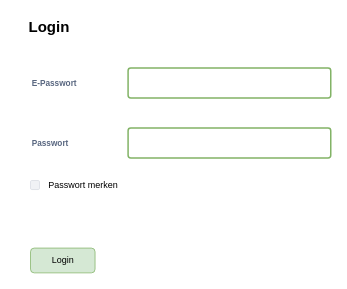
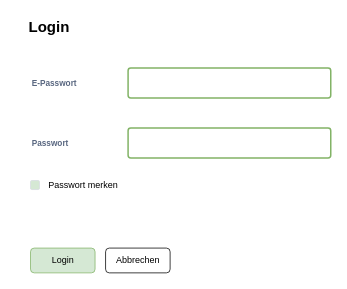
node "Passwort merken": fillcolor #f0f2f5 -> #d5e8d4
node "Abbrechen": added
